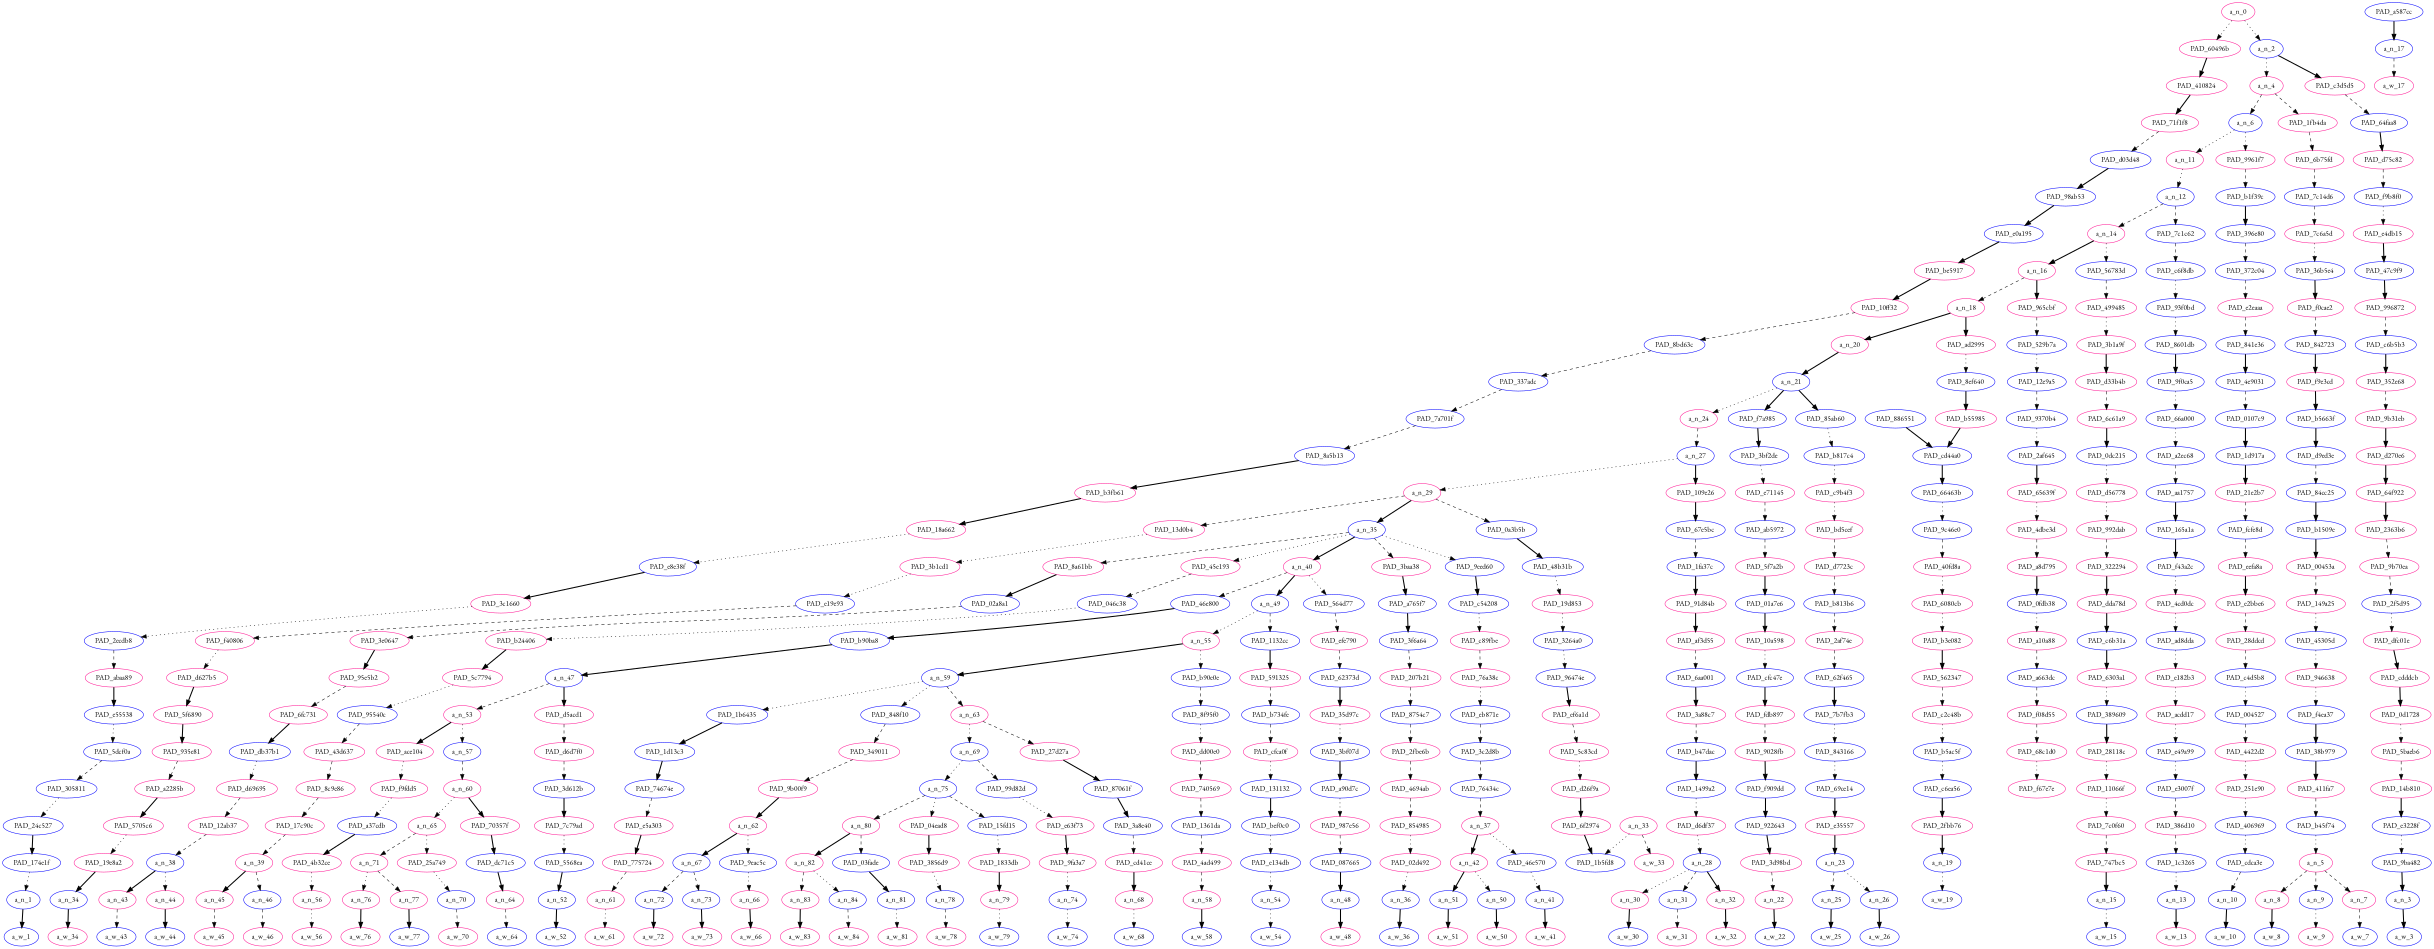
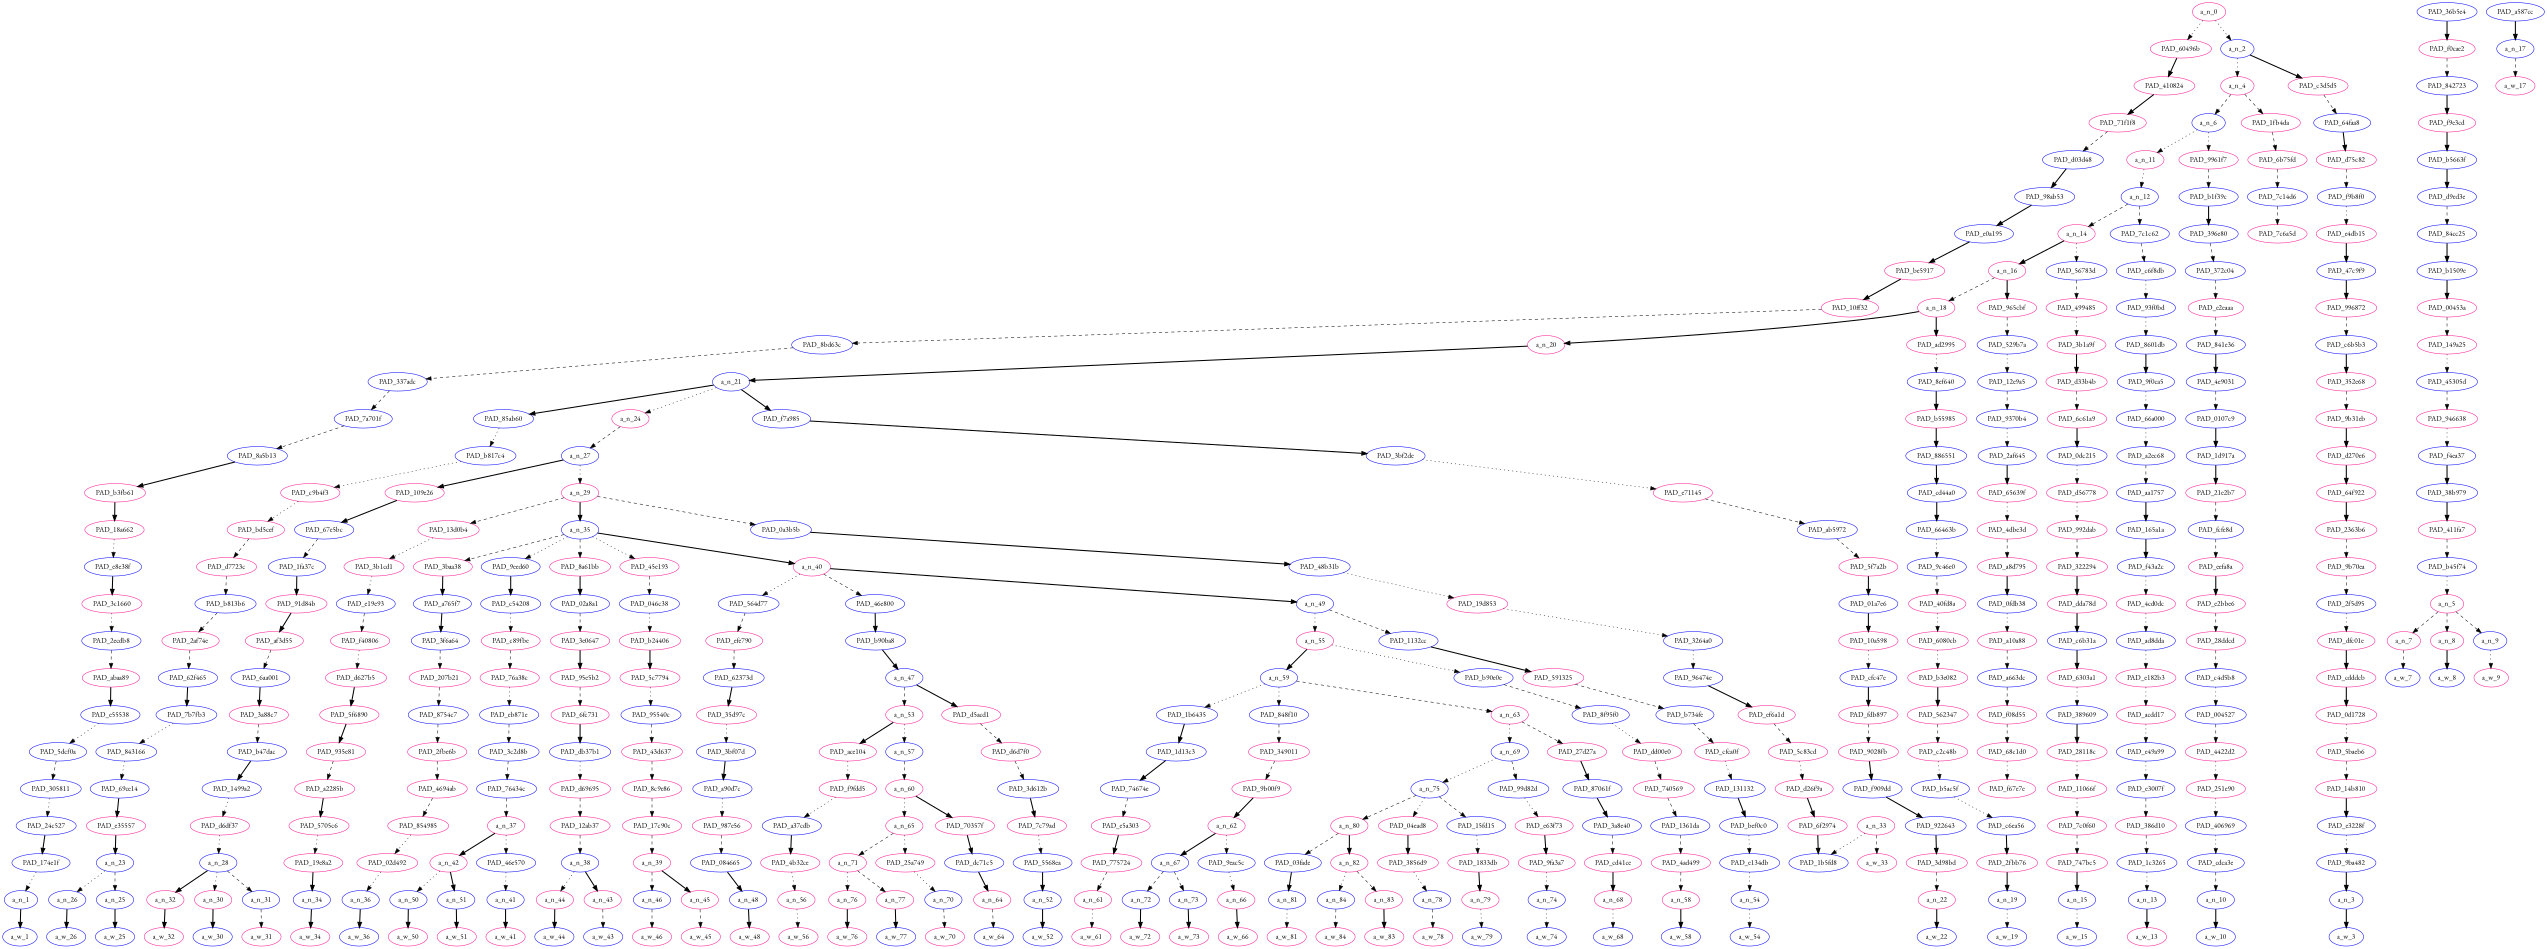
edge "PAD_7c6a5d" -> "PAD_36b5e4": removed
edge "PAD_b55985" -> "PAD_cd44a0": now "PAD_b55985" -> "PAD_886551"
edge "PAD_45305d" -> "PAD_946638": style dotted -> dashed
node "PAD_087665": label "PAD_087665" -> "PAD_084665"
